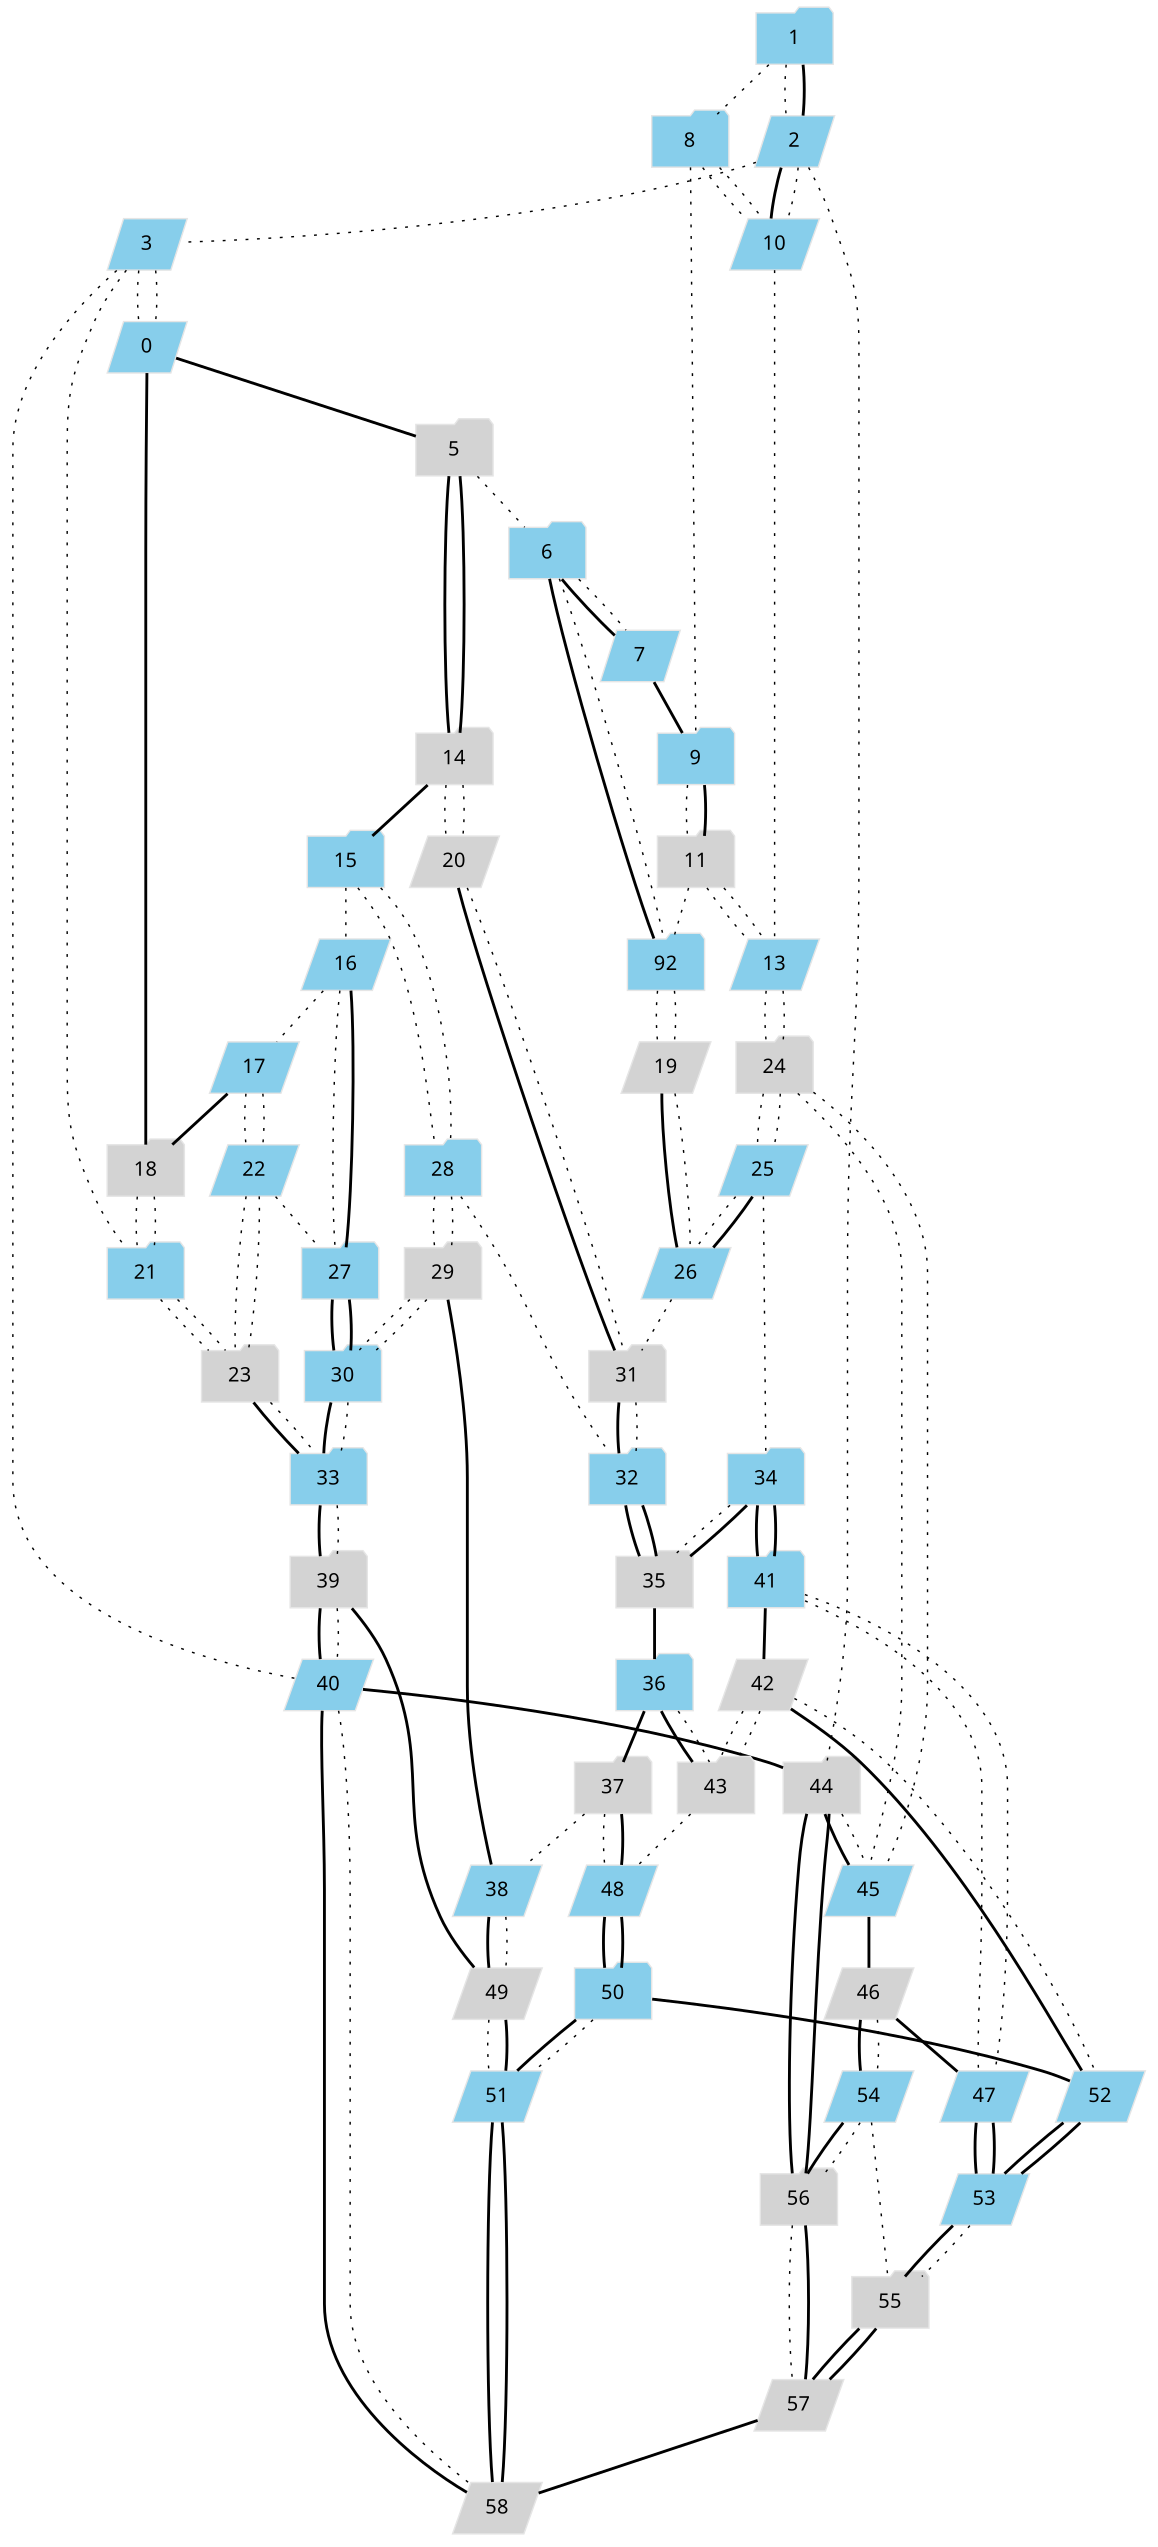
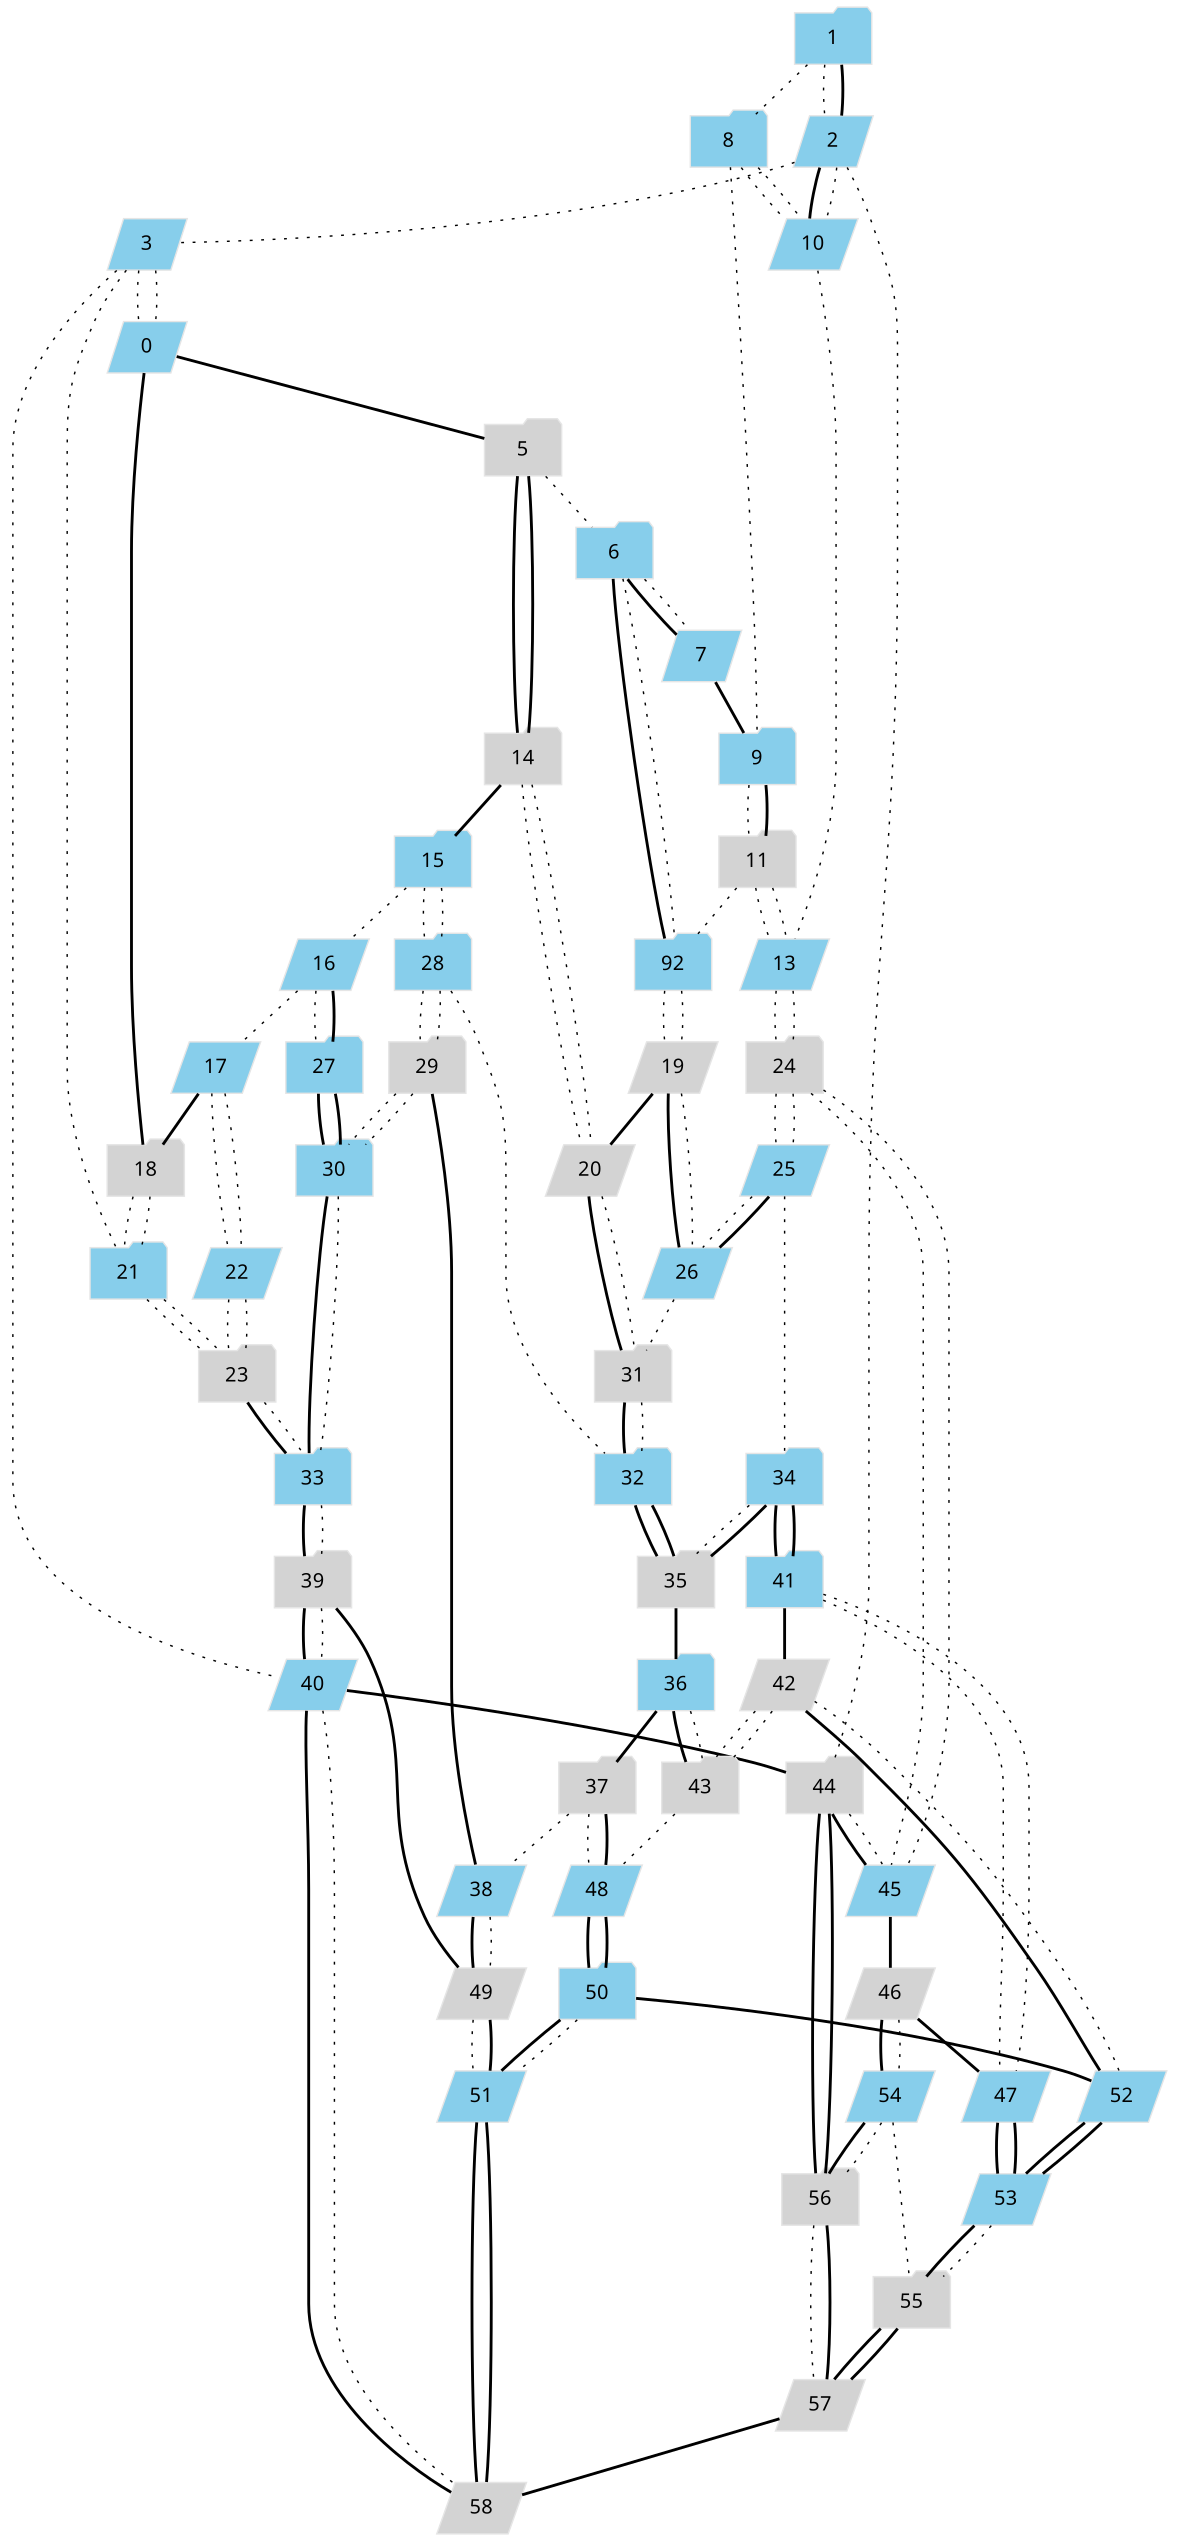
edge "19" -- "20": added
edge "22" -- "27": removed
